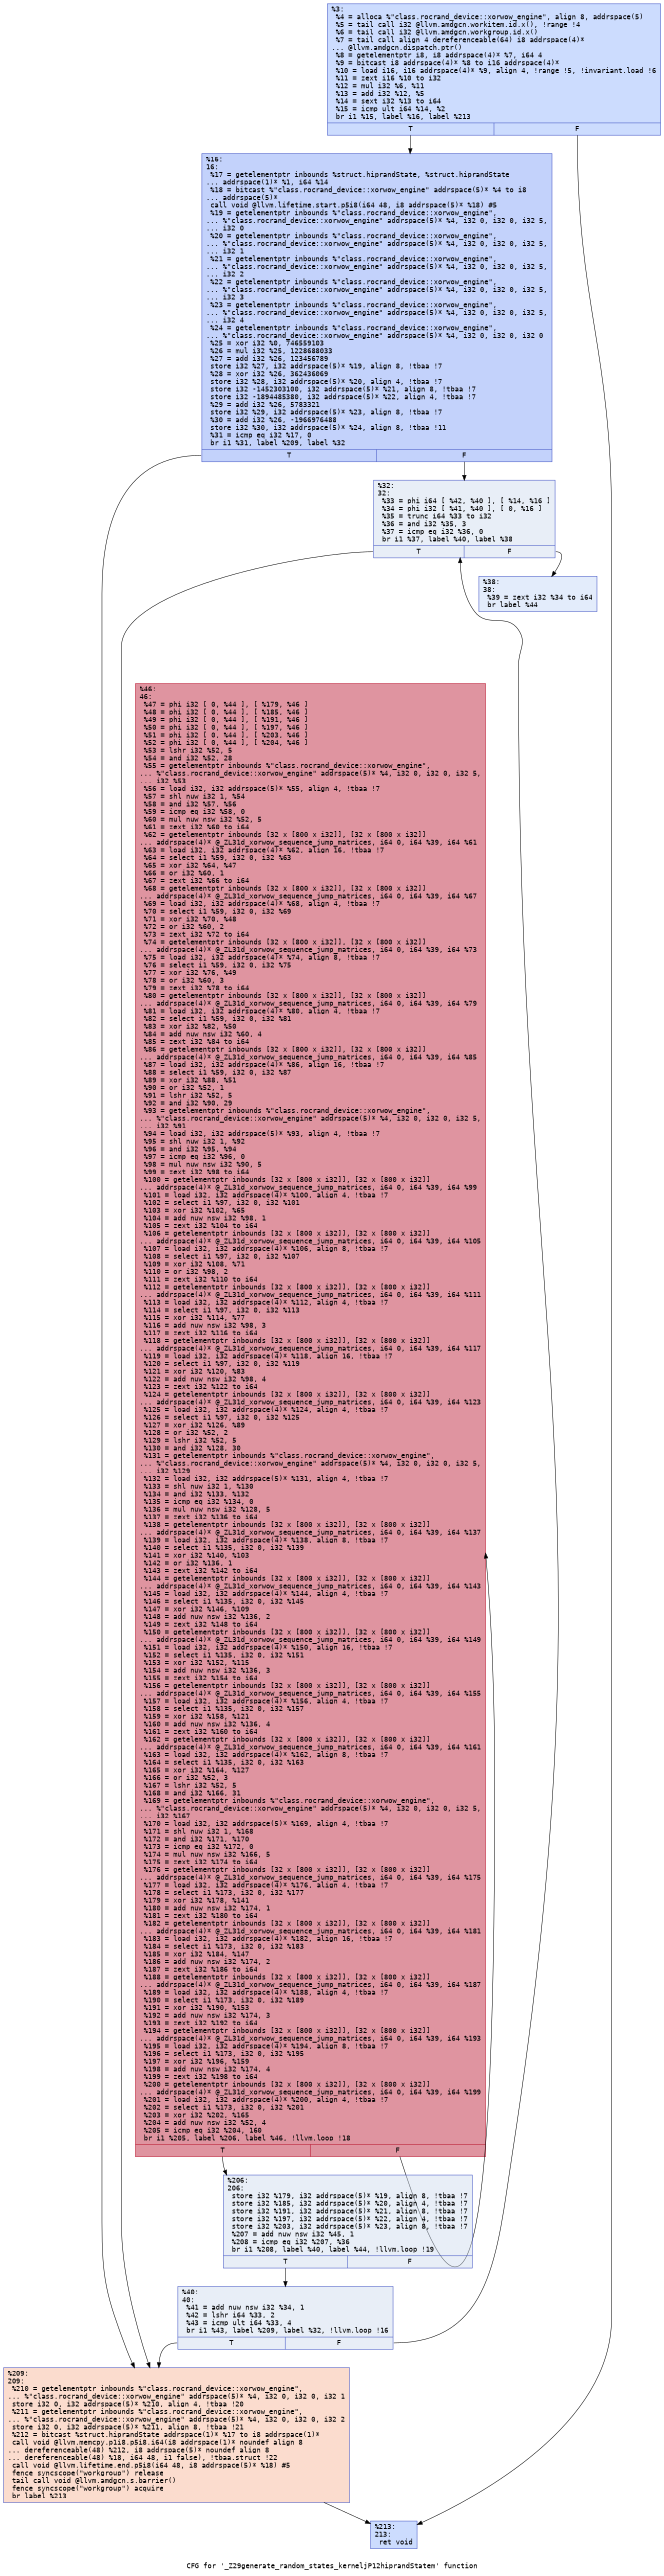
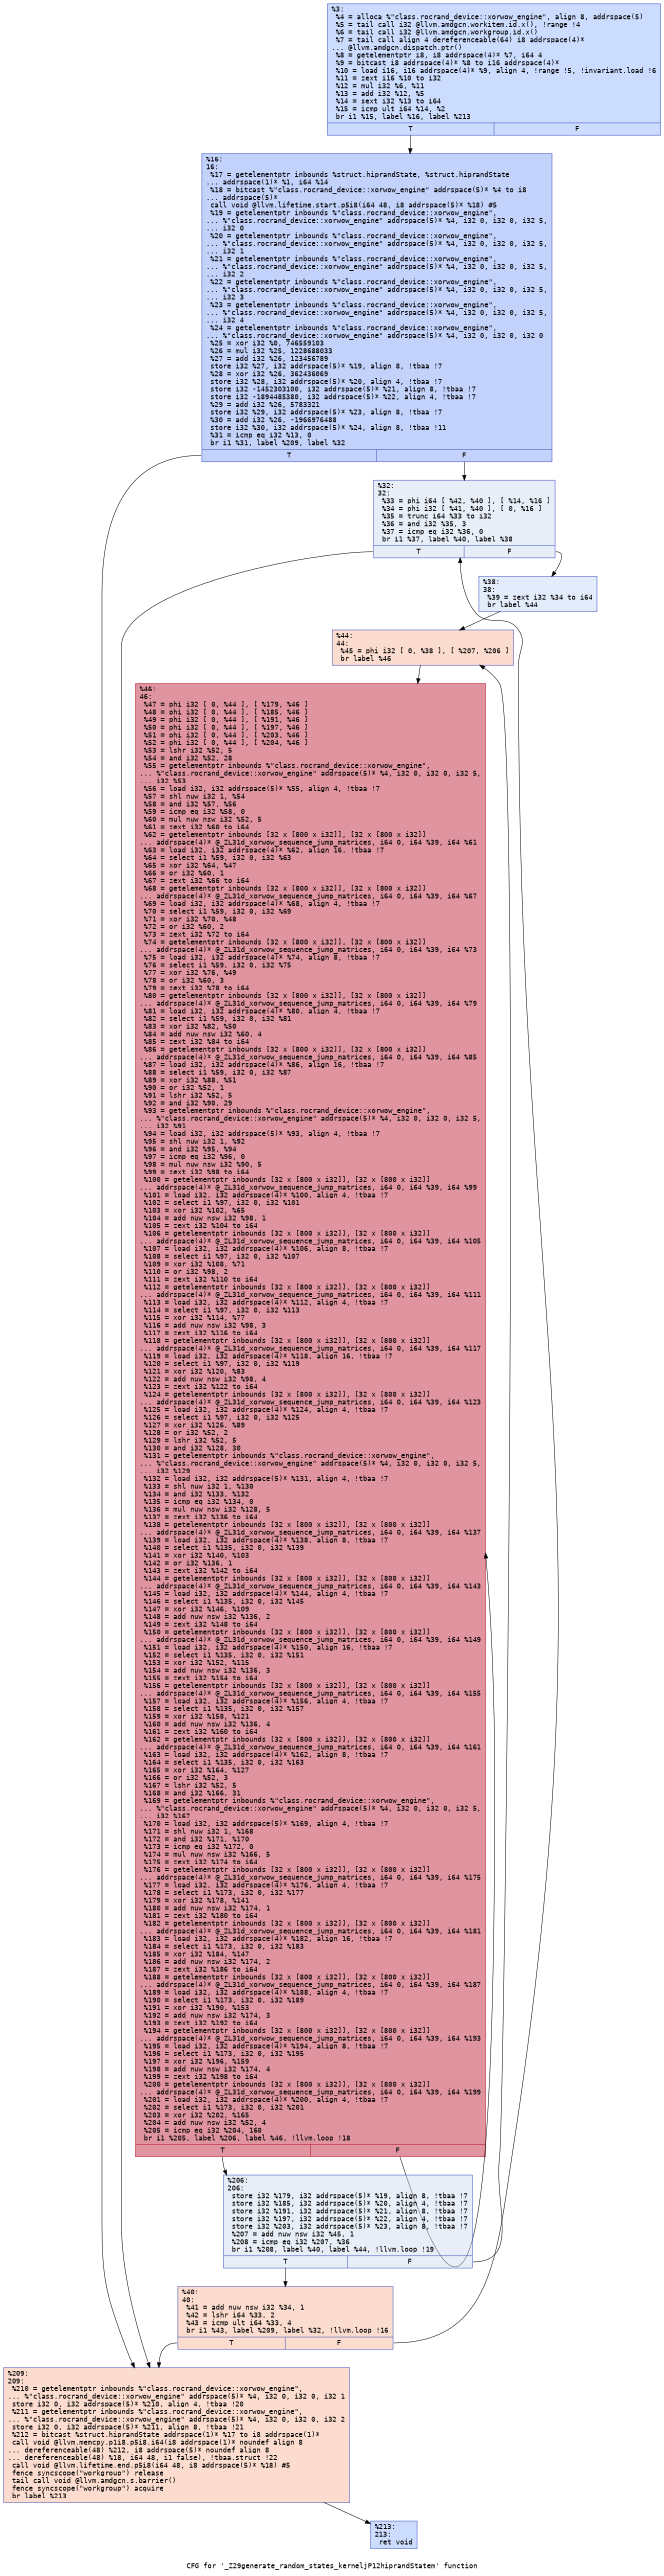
node "%16:": text "%31 = icmp eq i32 %17, 0" -> "%31 = icmp eq i32 %13, 0"
node "%44:": added
edge "%3:" -> "%213:": removed
node "%40:": fillcolor #cbd8ee70 -> #f7af9170
